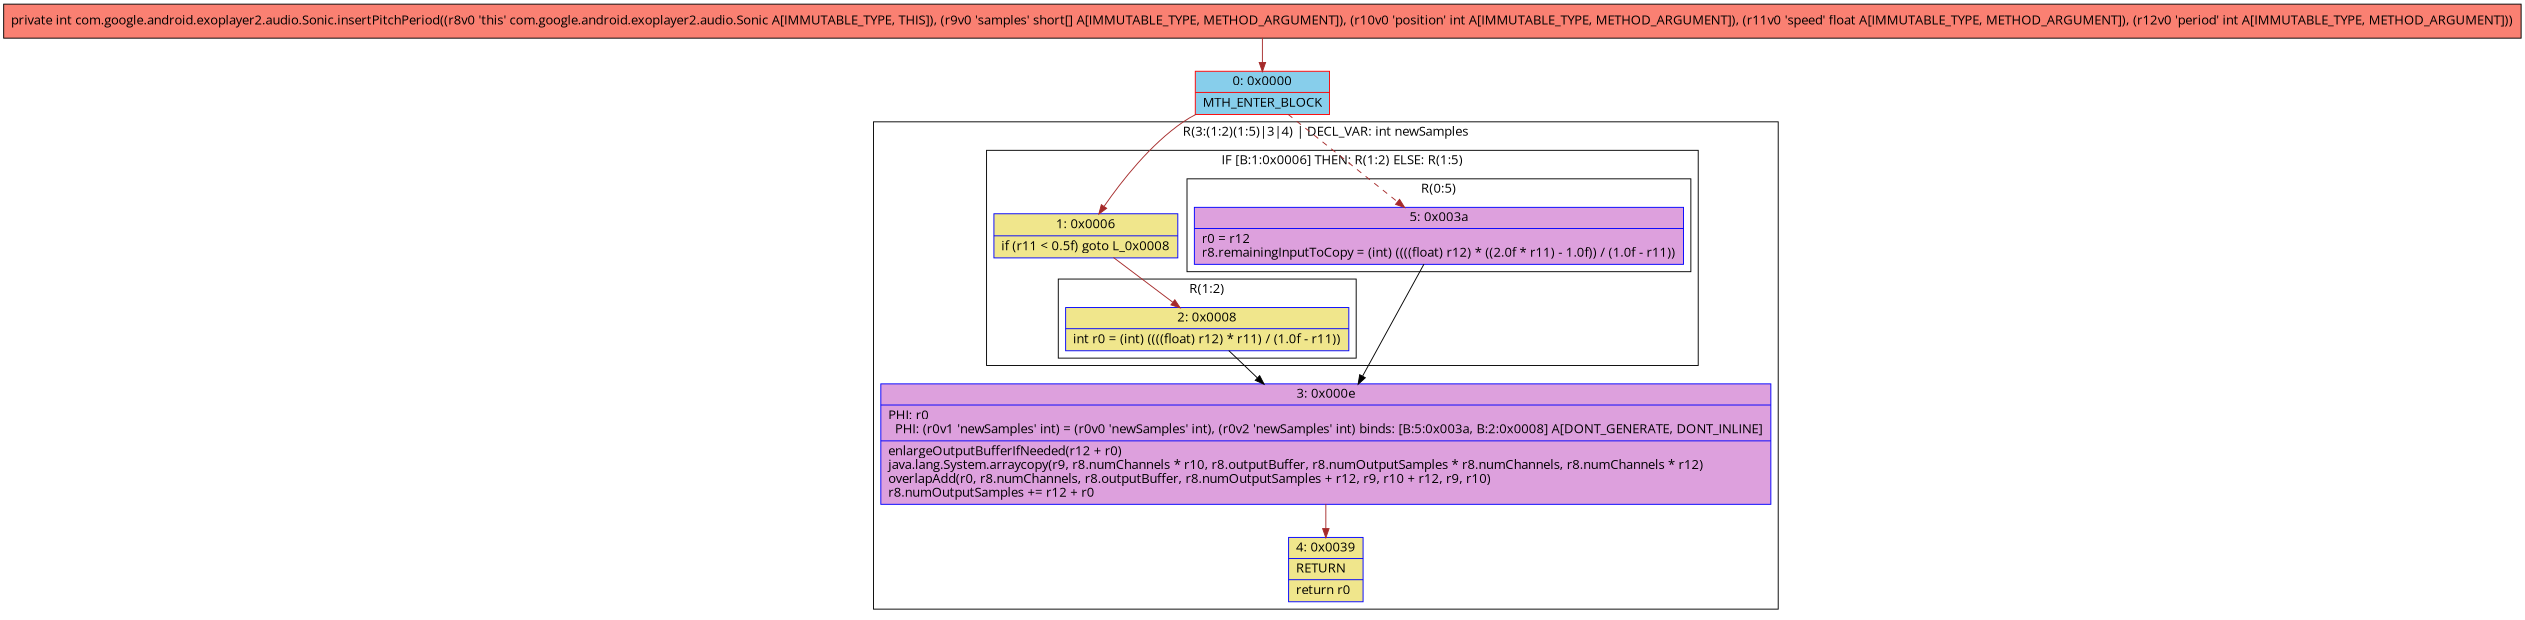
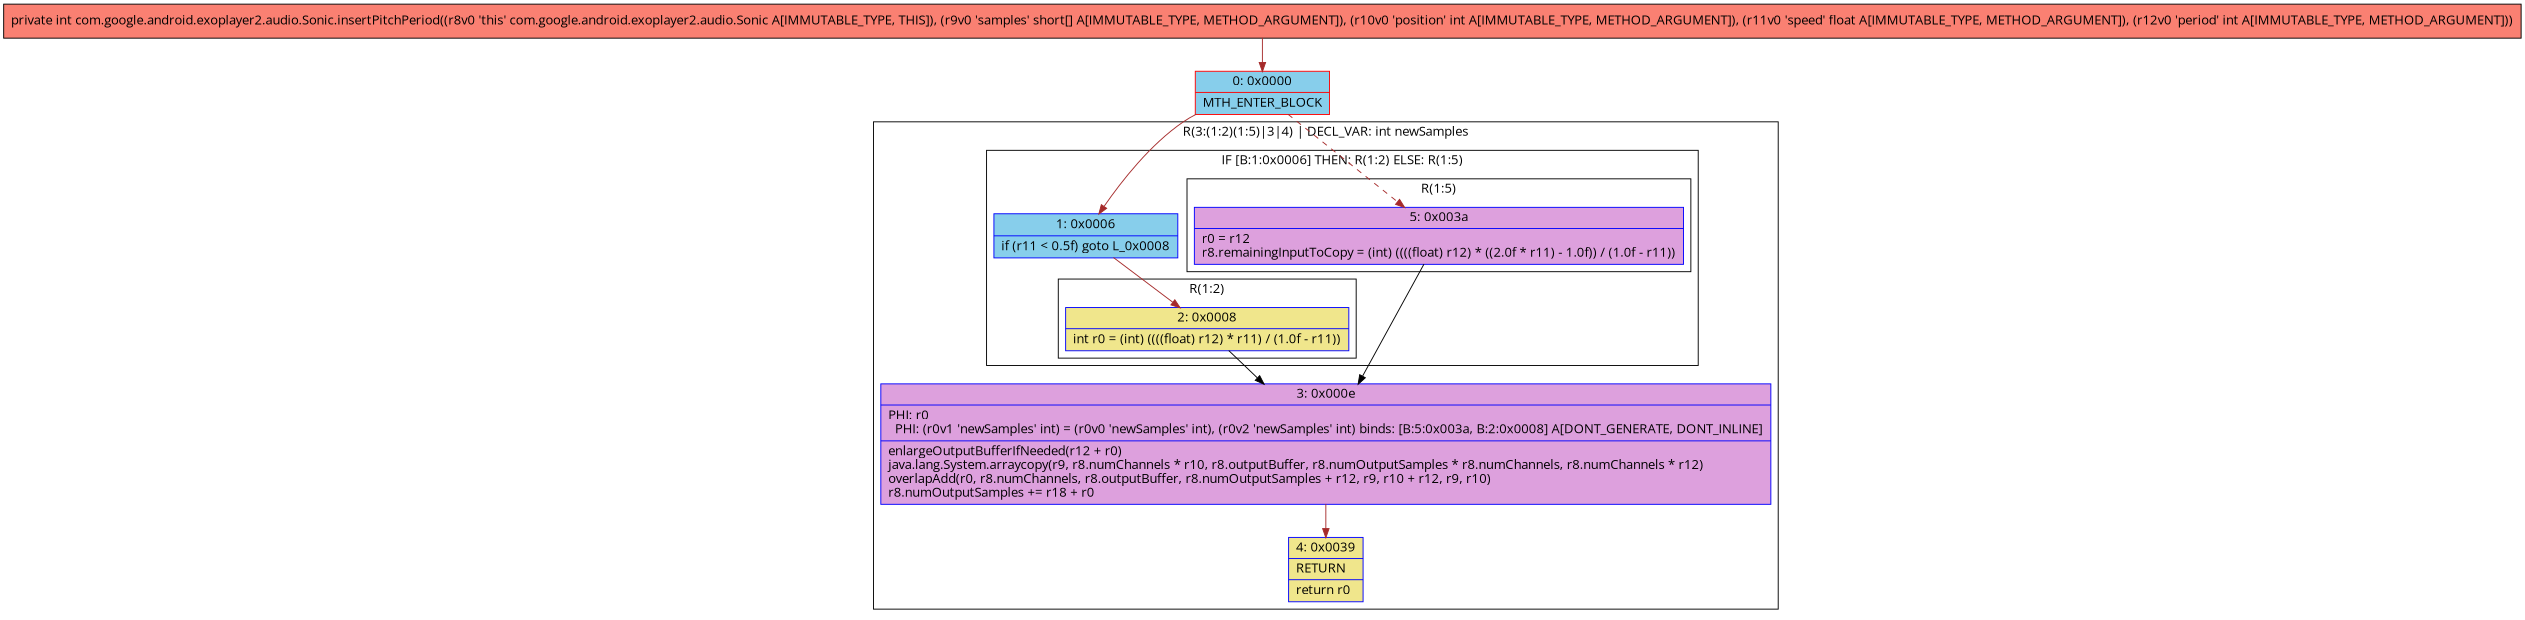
cluster "R(0:5)": label "R(0:5)" -> "R(1:5)"
node "1: 0x0006": fillcolor khaki -> skyblue
node "3: 0x000e": text "r8.numOutputSamples += r12 + r0" -> "r8.numOutputSamples += r18 + r0"
